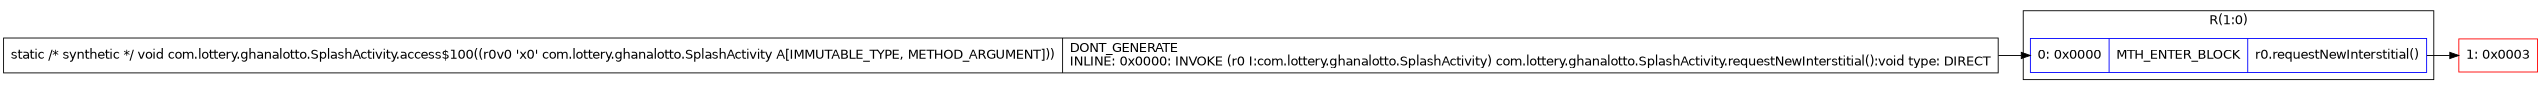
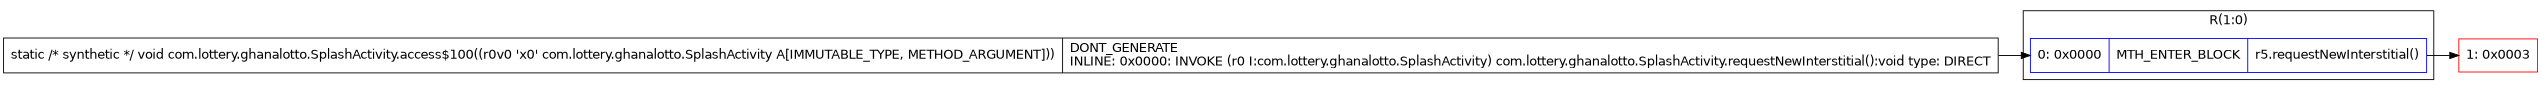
node "0: 0x0000": text "r0.requestNewInterstitial()" -> "r5.requestNewInterstitial()"
